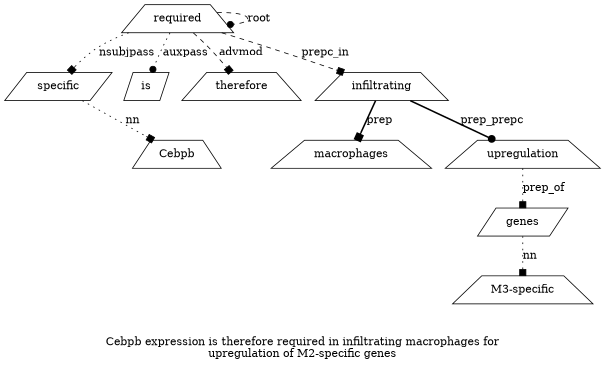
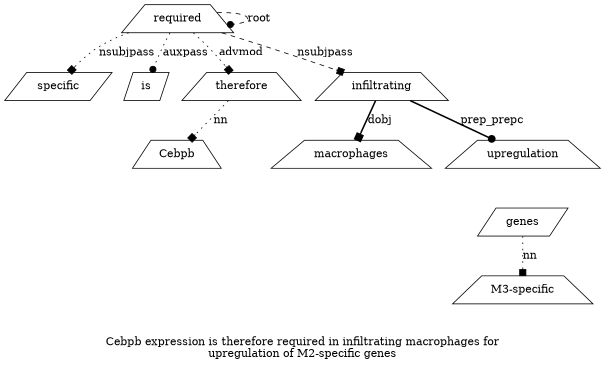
edge "required" -> "therefore": style dashed -> dotted
edge "required" -> "infiltrating": label "prepc_in" -> "nsubjpass"
edge "specific" -> "Cebpb": now "therefore" -> "Cebpb"
edge "infiltrating" -> "macrophages": label "prep" -> "dobj"
edge "upregulation" -> "genes": removed, label "prep_of"
